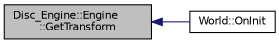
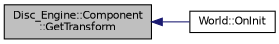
node "Disc_Engine::Engine ::GetTransform": label "Disc_Engine::Engine ::GetTransform" -> "Disc_Engine::Component ::GetTransform"
